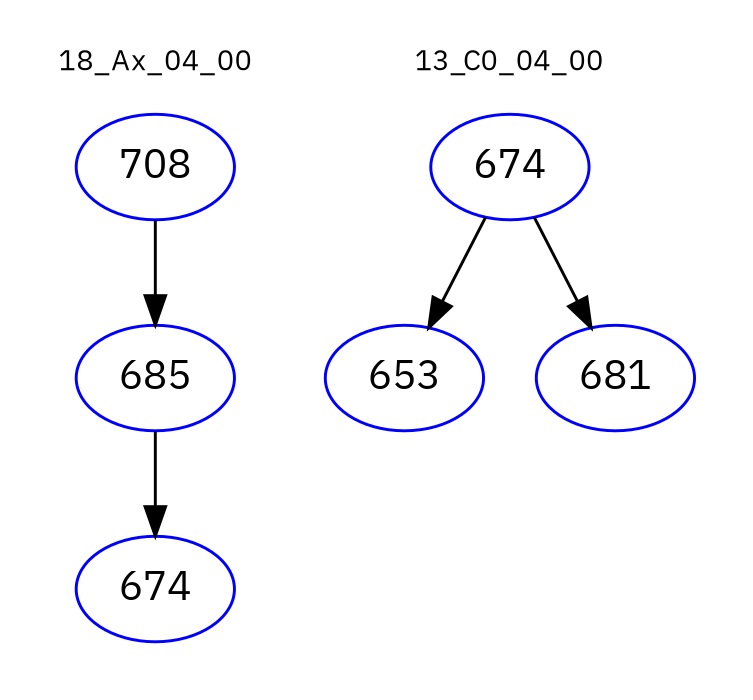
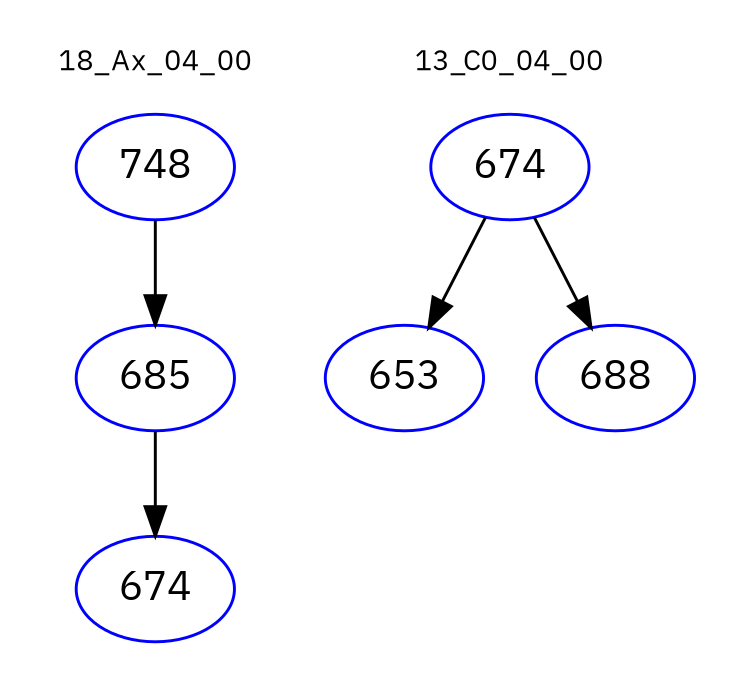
node "708": label "708" -> "748"
node "681": label "681" -> "688"
